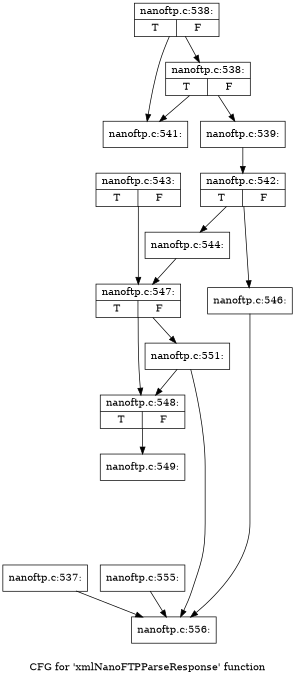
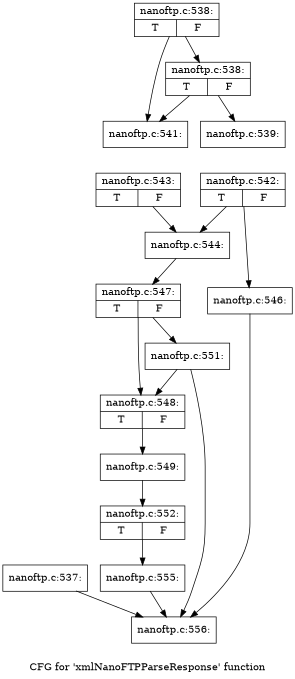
edge "nanoftp.c:539:" -> "nanoftp.c:542:": removed
edge "nanoftp.c:543:" -> "nanoftp.c:547:": now "nanoftp.c:543:" -> "nanoftp.c:544:"
node "nanoftp.c:552:": added
